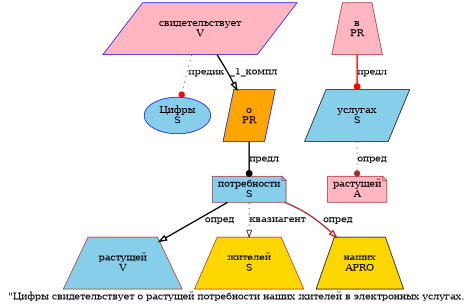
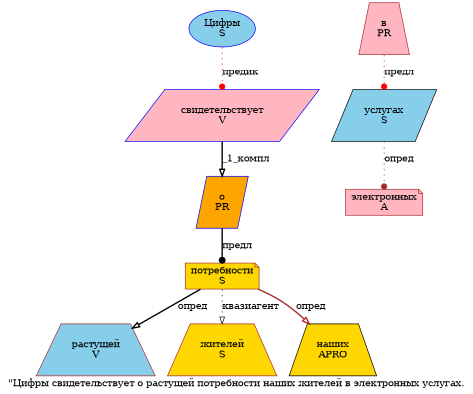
edge "в PR" -> "услугах S": style bold -> dotted
edge "свидетельствует V" -> "Цифры S": reversed
node "потребности S": fillcolor skyblue -> gold
node "растущей A": label "растущей A" -> "электронных A"
